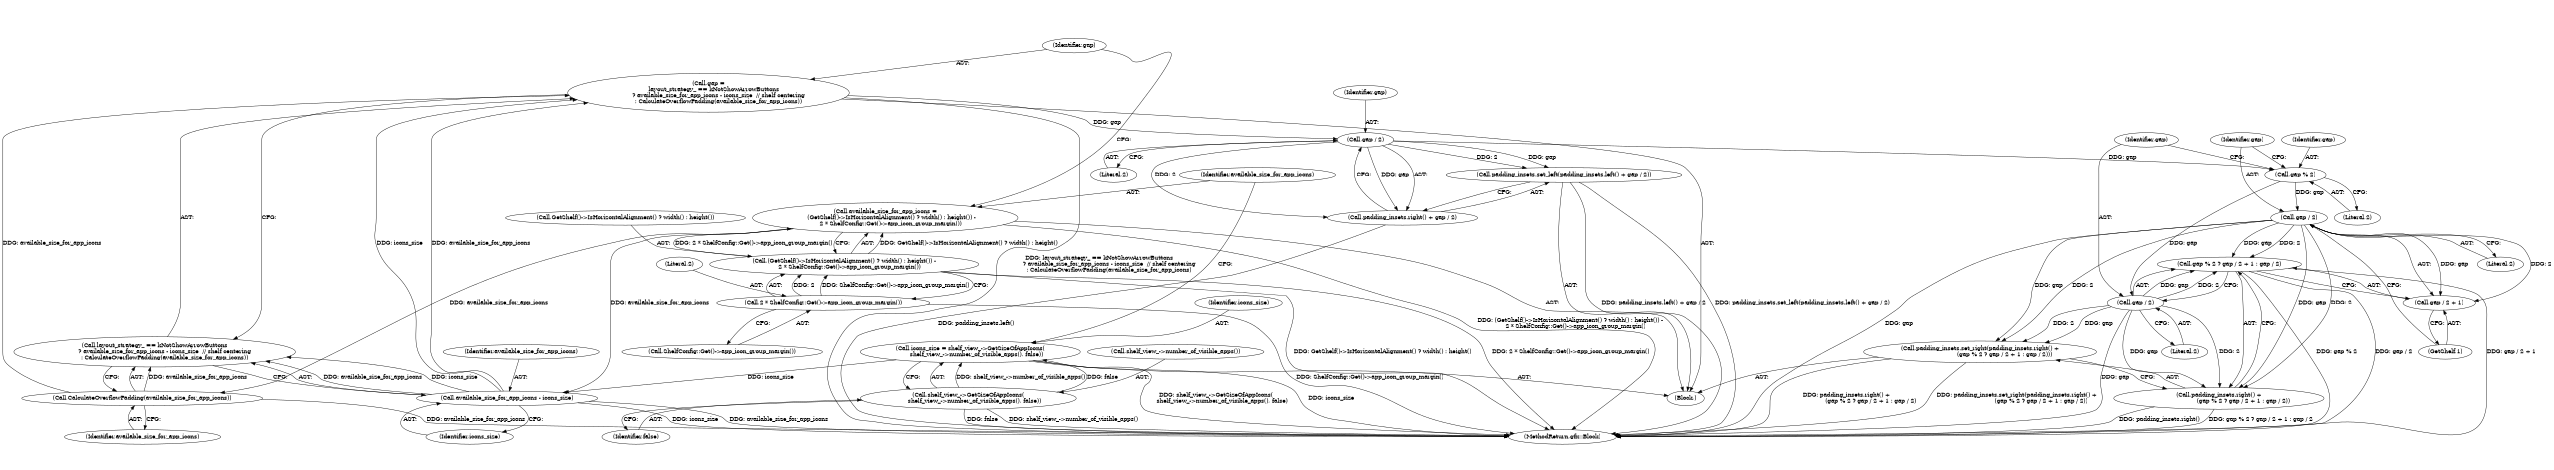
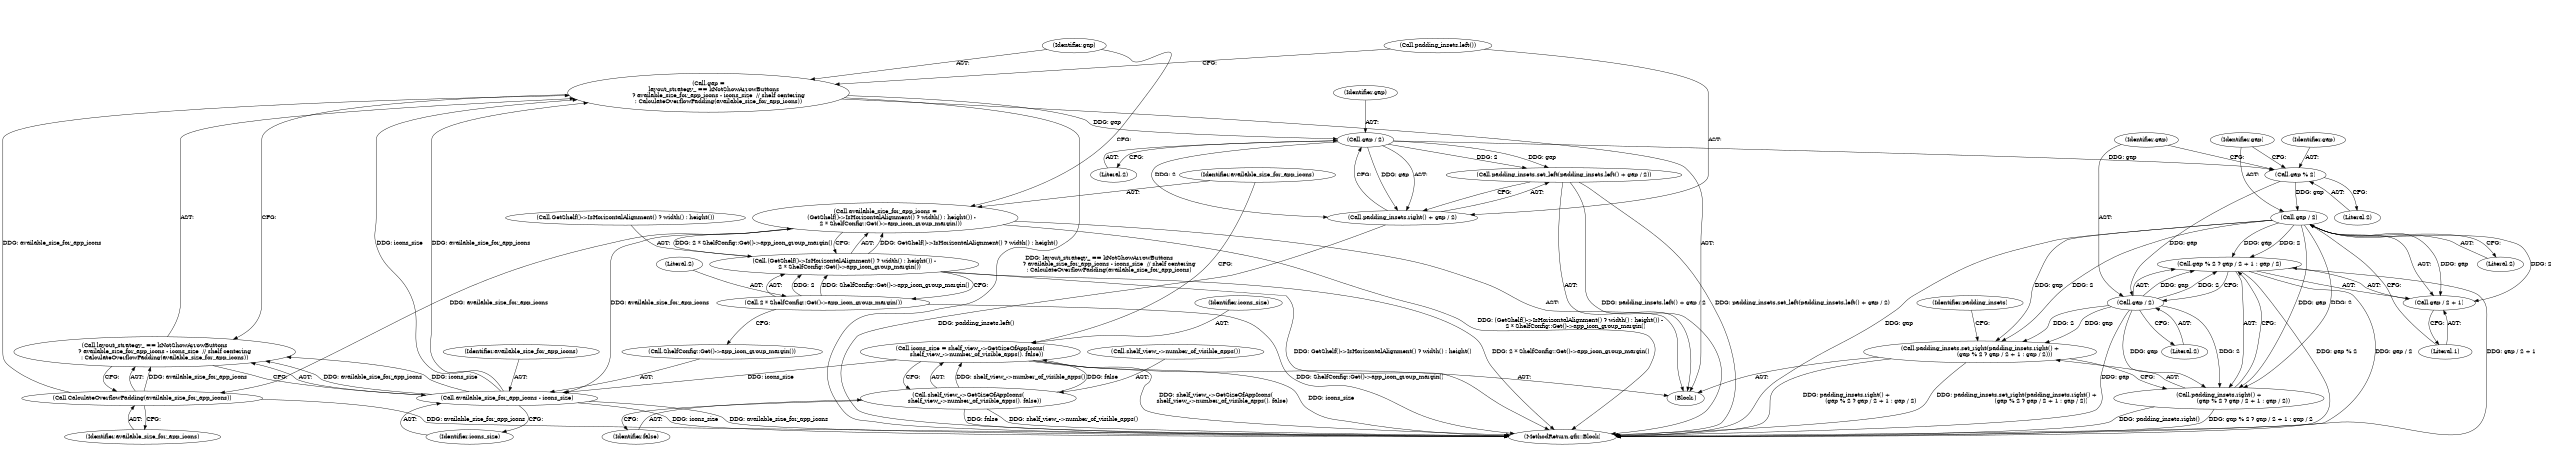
node "(Call,padding_insets.left())": added
edge "(Call,gap % 2 ? gap / 2 + 1 : gap / 2)" -> "(Call,gap / 2 + 1)": label "CFG: " -> "AST: "
node "(Identifier,padding_insets)": added
edge "(Call,ShelfConfig::Get()->app_icon_group_margin())" -> "(Call,2 * ShelfConfig::Get()->app_icon_group_margin())": now "(Call,ShelfConfig::Get()->app_icon_group_margin())" -> "(Call,available_size_for_app_icons - icons_size)"
node "(GetShelf,1)": label "(GetShelf,1)" -> "(Literal,1)"
